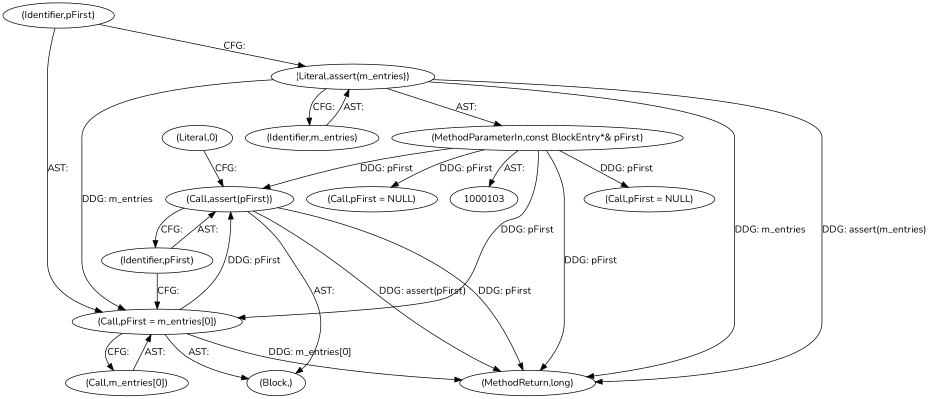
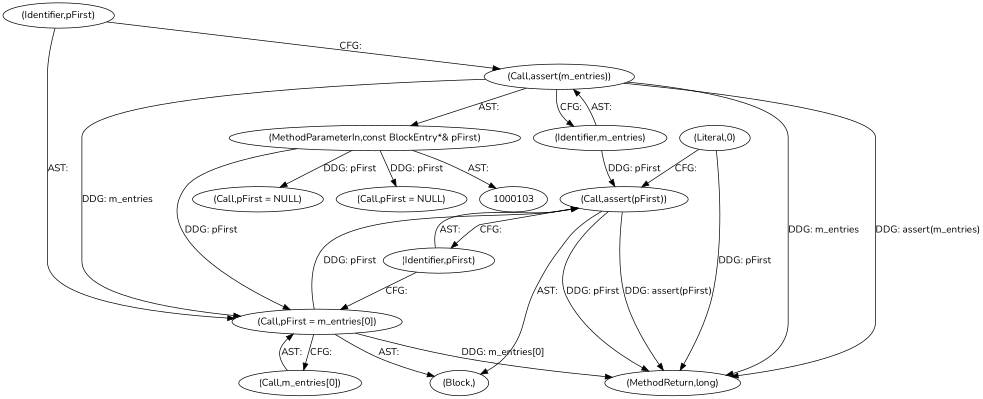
node "(Literal,assert(m_entries))": label "(Literal,assert(m_entries))" -> "(Call,assert(m_entries))"
edge "(MethodParameterIn,const BlockEntry*& pFirst)" -> "(Call,assert(pFirst))": now "(Identifier,m_entries)" -> "(Call,assert(pFirst))"
edge "(MethodParameterIn,const BlockEntry*& pFirst)" -> "(MethodReturn,long)": now "(Literal,0)" -> "(MethodReturn,long)"
